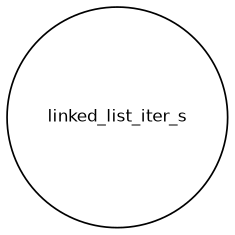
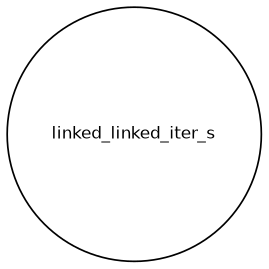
node "linked_list_iter_s": label "linked_list_iter_s" -> "linked_linked_iter_s"
